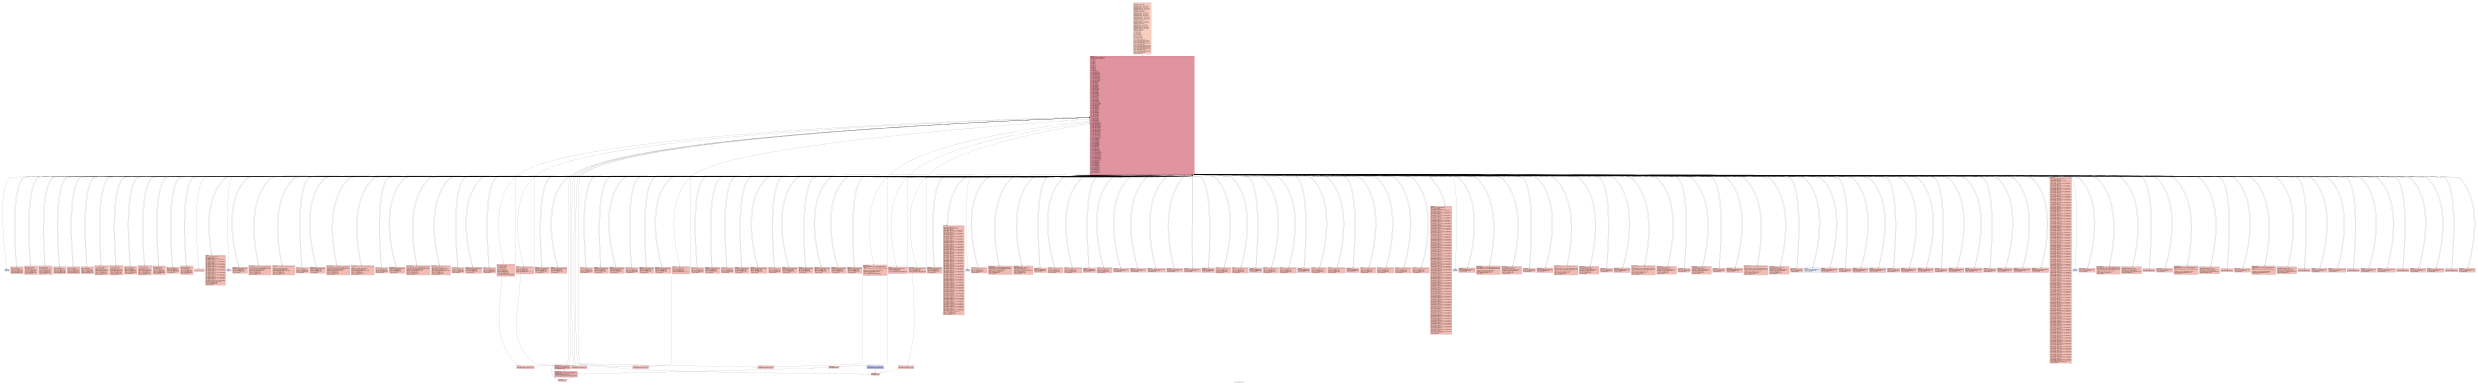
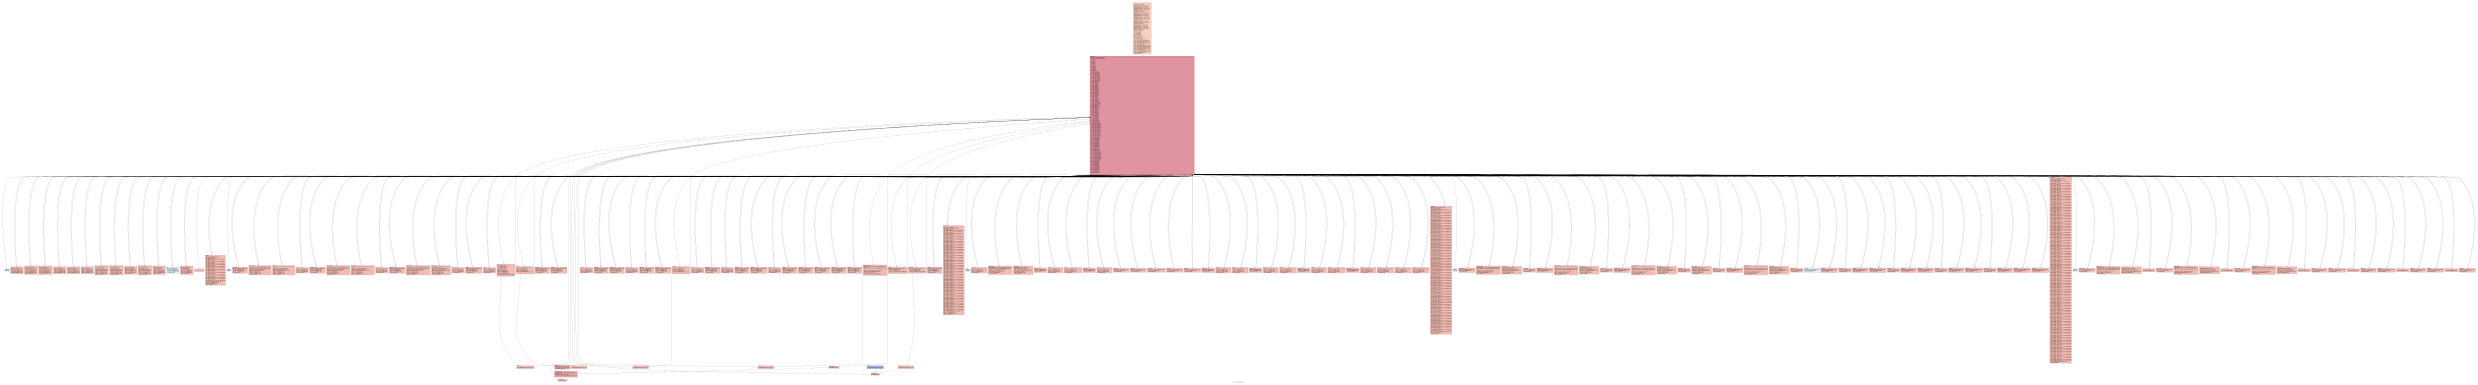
node "38:": fillcolor #e1675170 -> #c7d7f070
